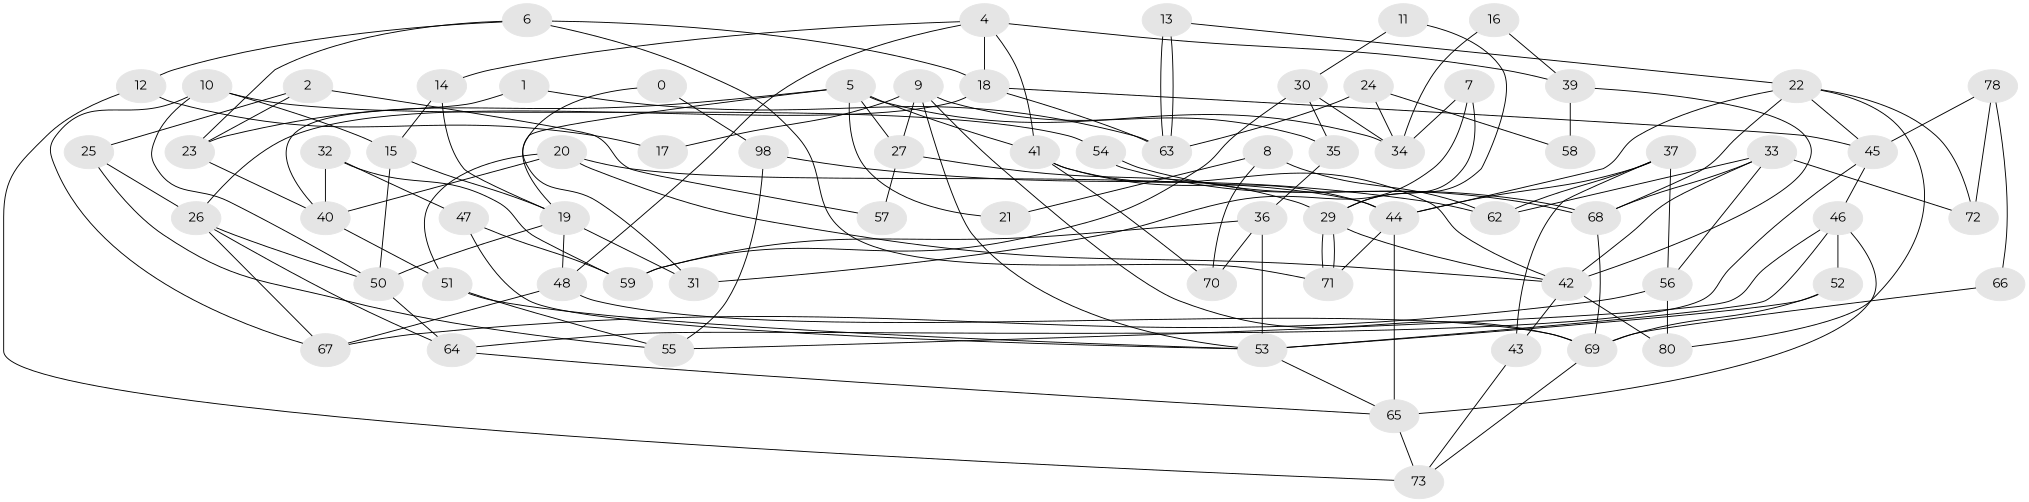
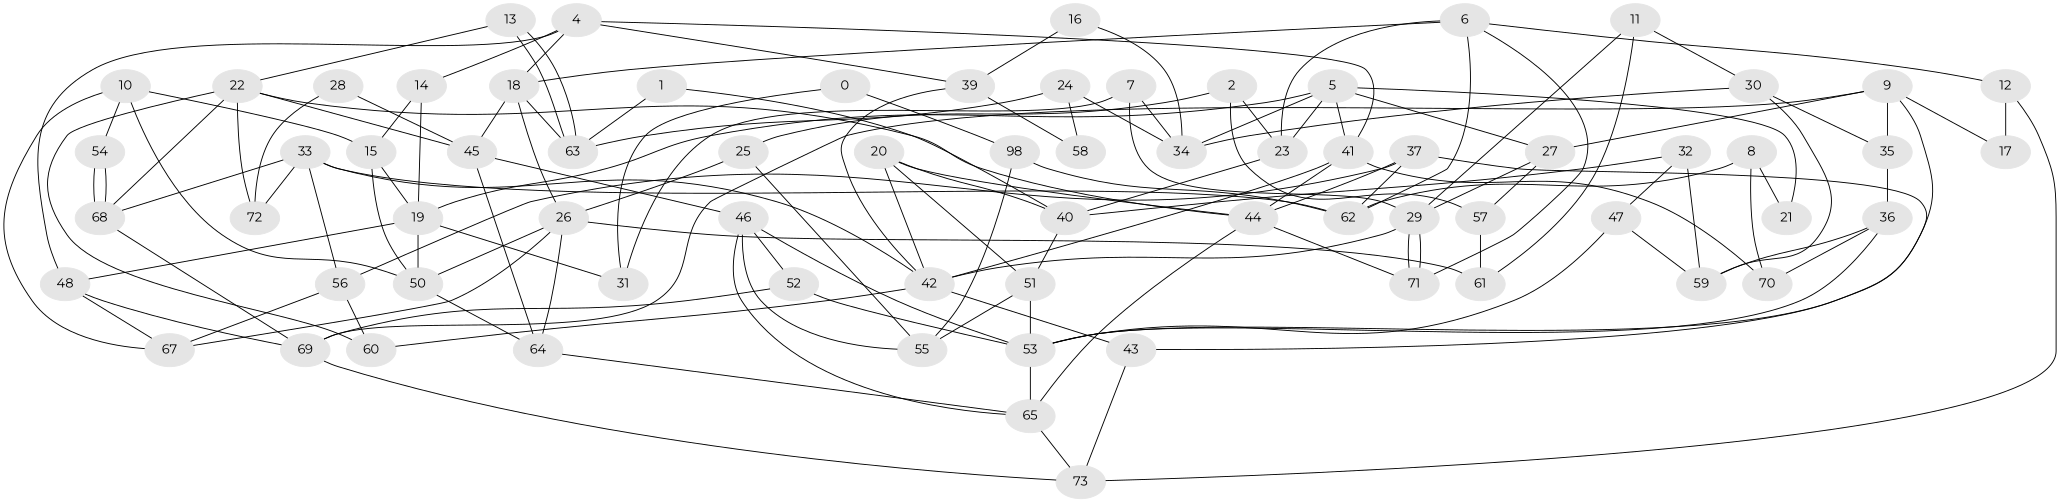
node "78": label "78" -> "28"
edge "6" -- "62": added
node "61": added
node "66": removed
node "80": label "80" -> "60"
